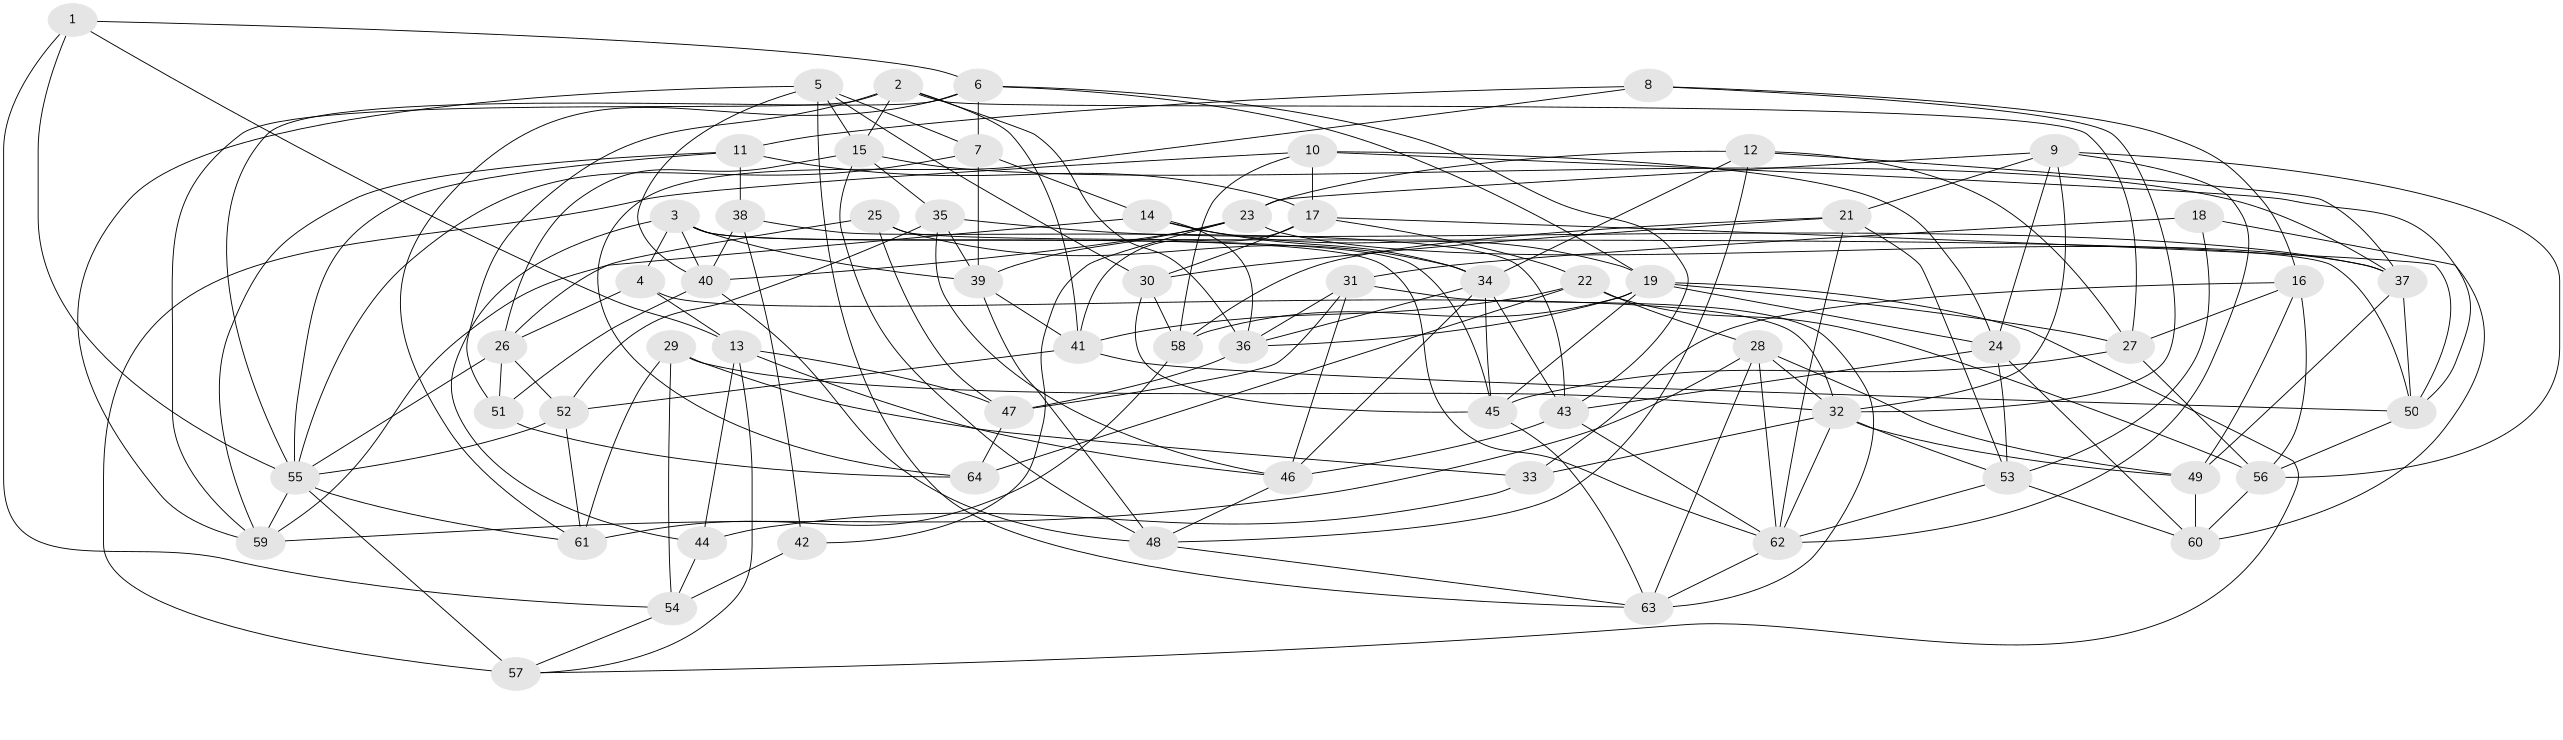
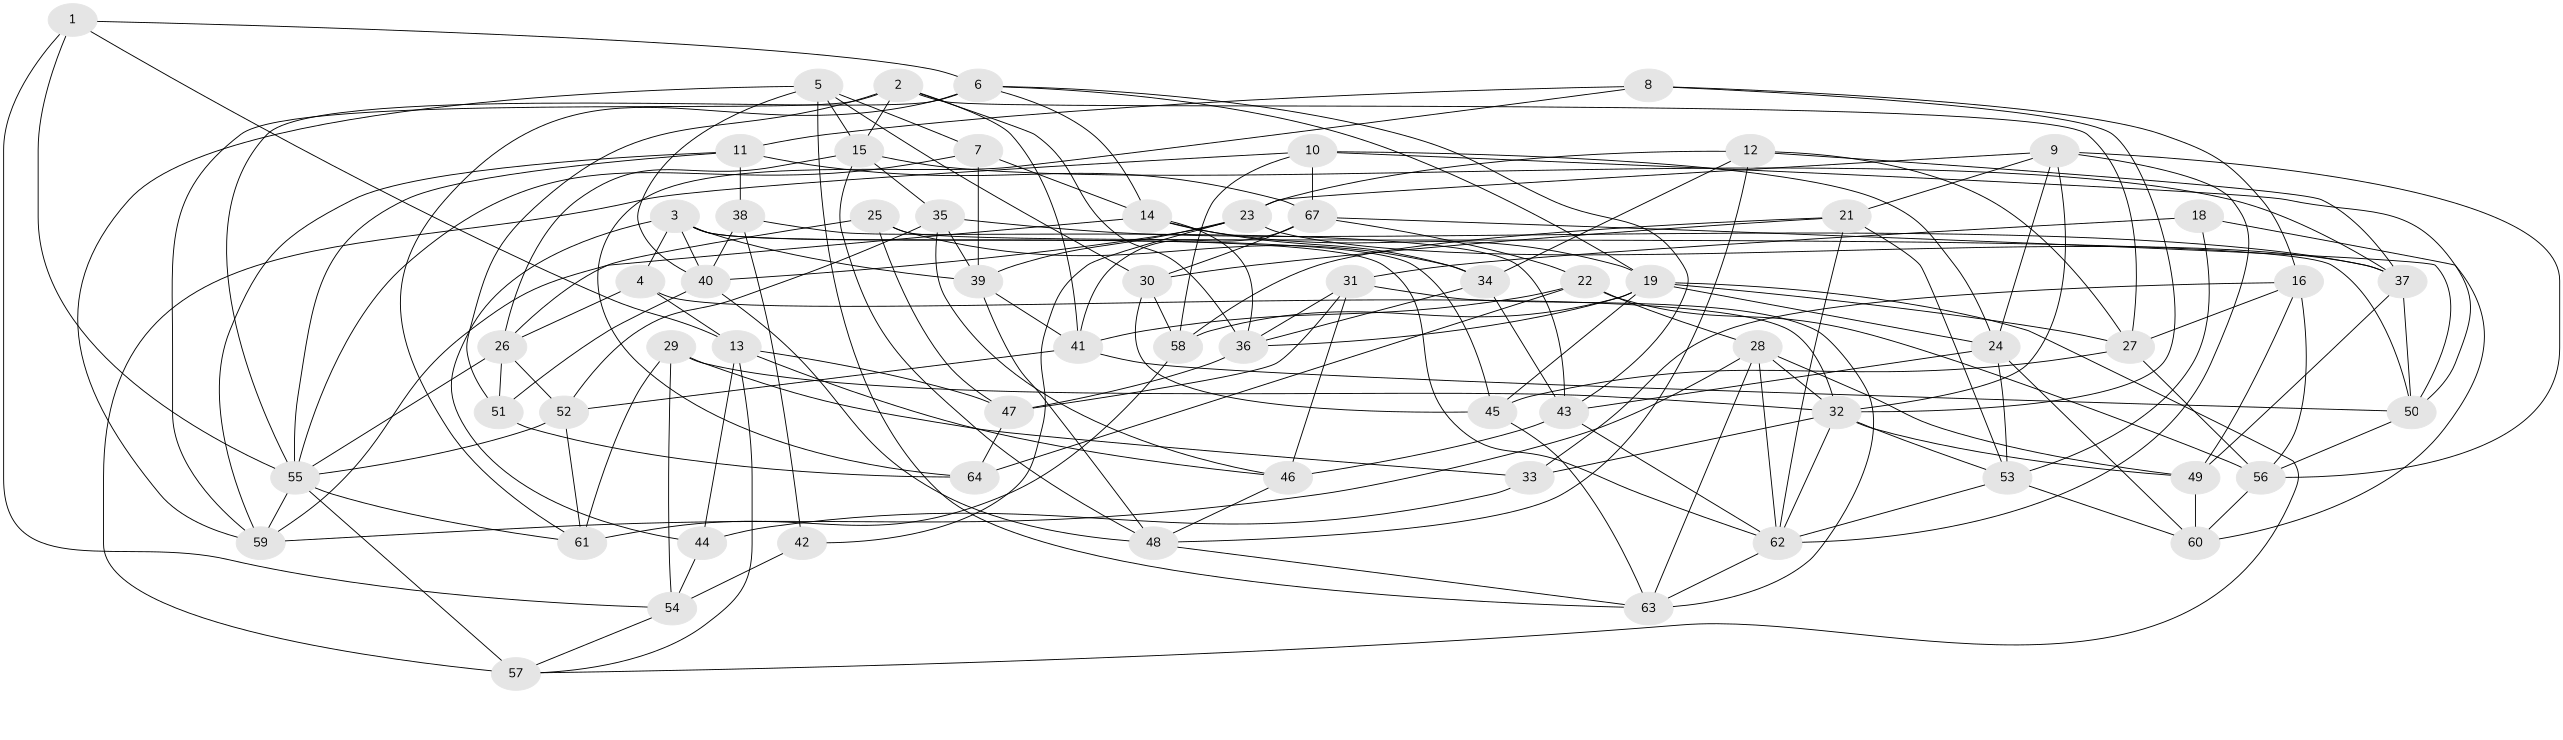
edge "6" -- "7": now "6" -- "14"
node "17": label "17" -> "67"
edge "34" -- "45": removed
edge "34" -- "46": removed
